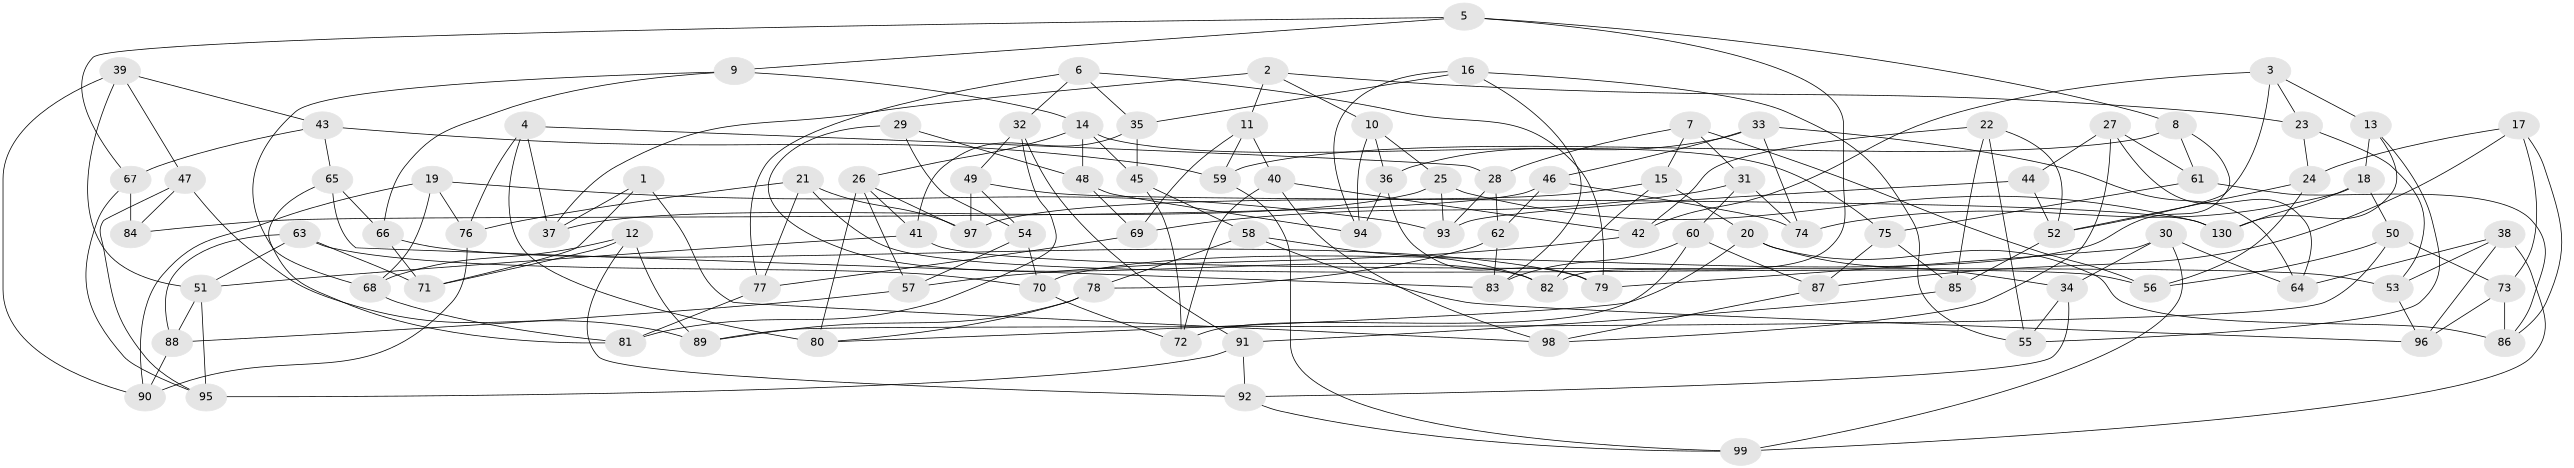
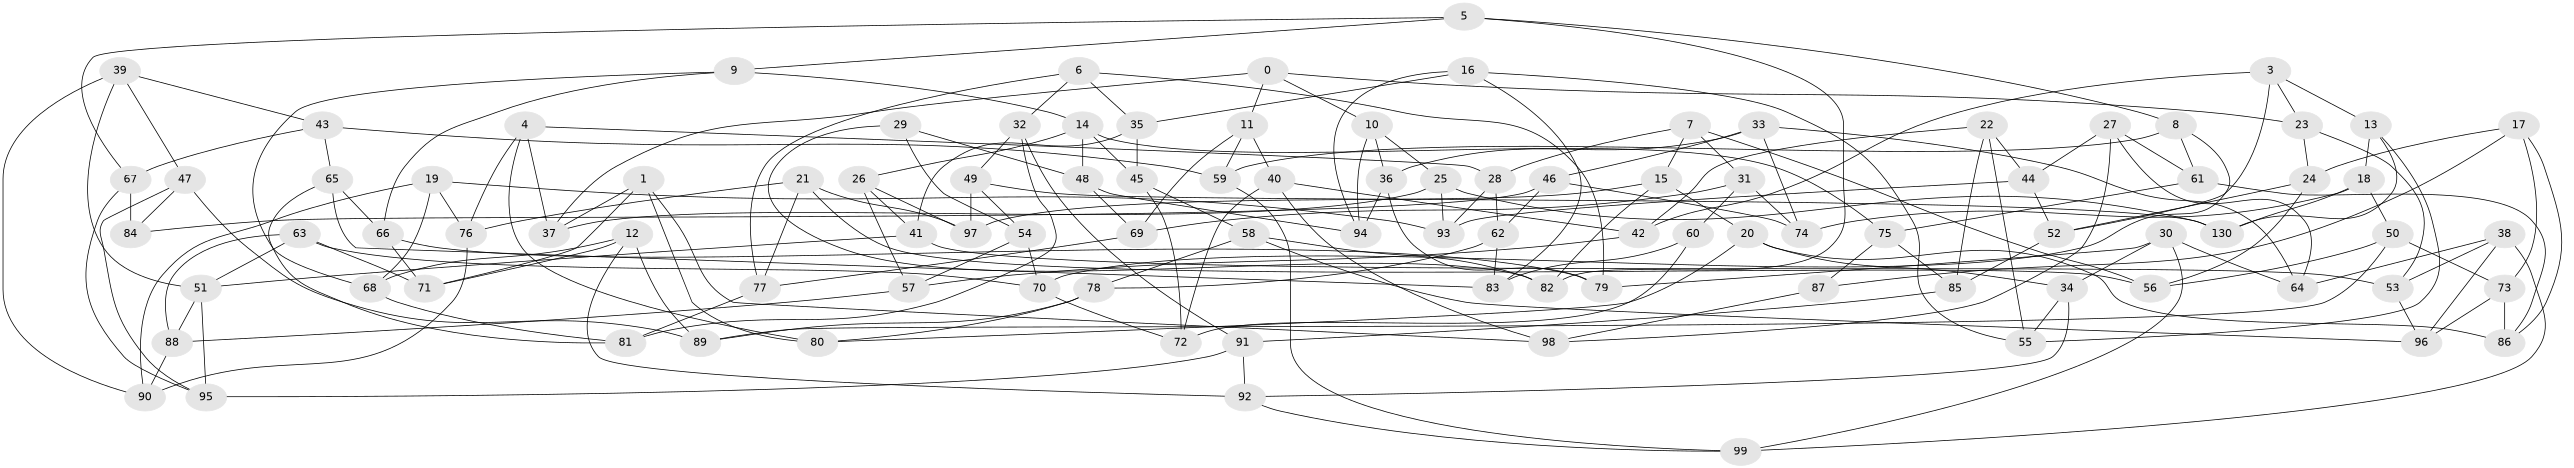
node "2": label "2" -> "0"
edge "22" -- "52": now "22" -- "44"
edge "60" -- "87": removed
edge "26" -- "80": now "1" -- "80"
